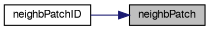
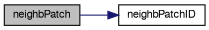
edge "neighbPatchID" -> "neighbPatch": reversed
